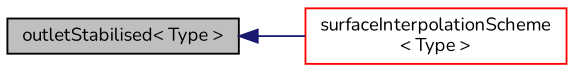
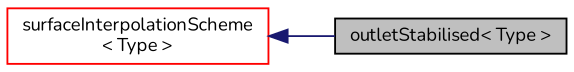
edge "surfaceInterpolationScheme < Type >" -> "outletStabilised< Type >": reversed
